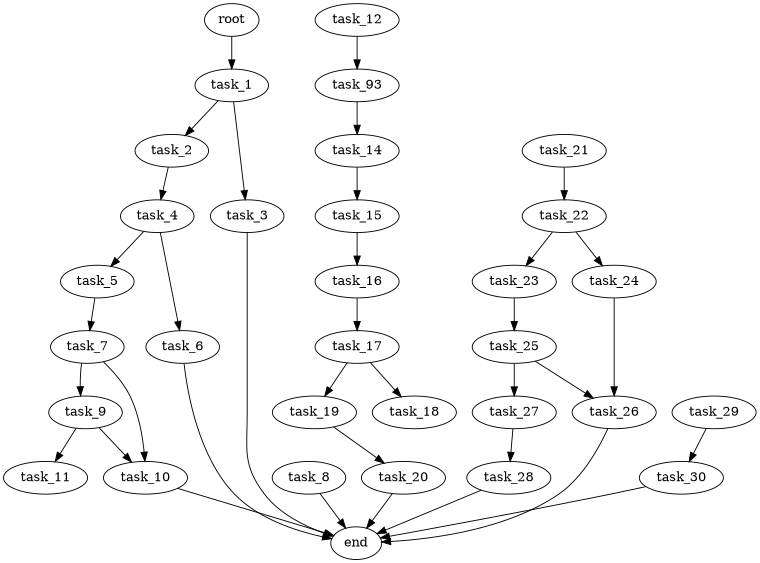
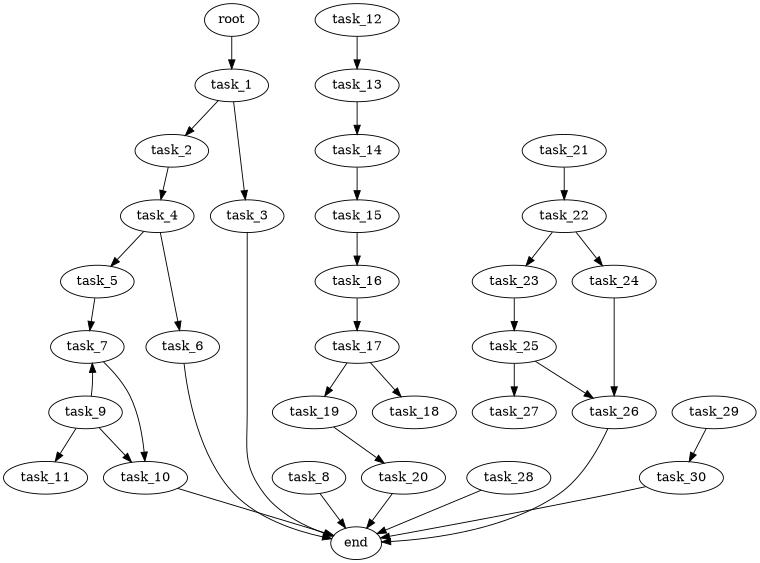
node "task_93": label "task_93" -> "task_13"
edge "task_7" -> "task_9": reversed
edge "task_27" -> "task_28": removed
